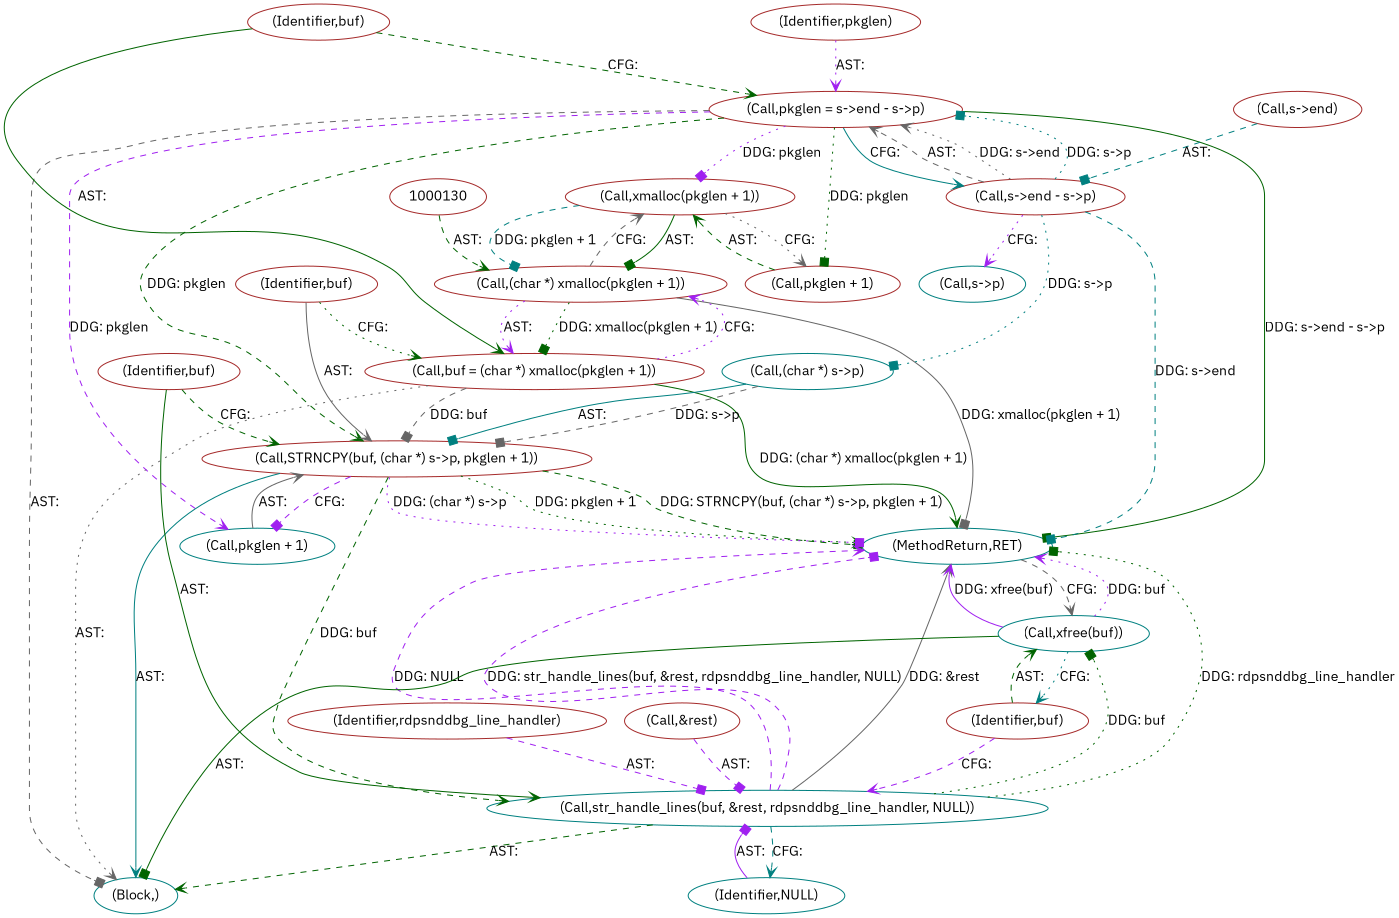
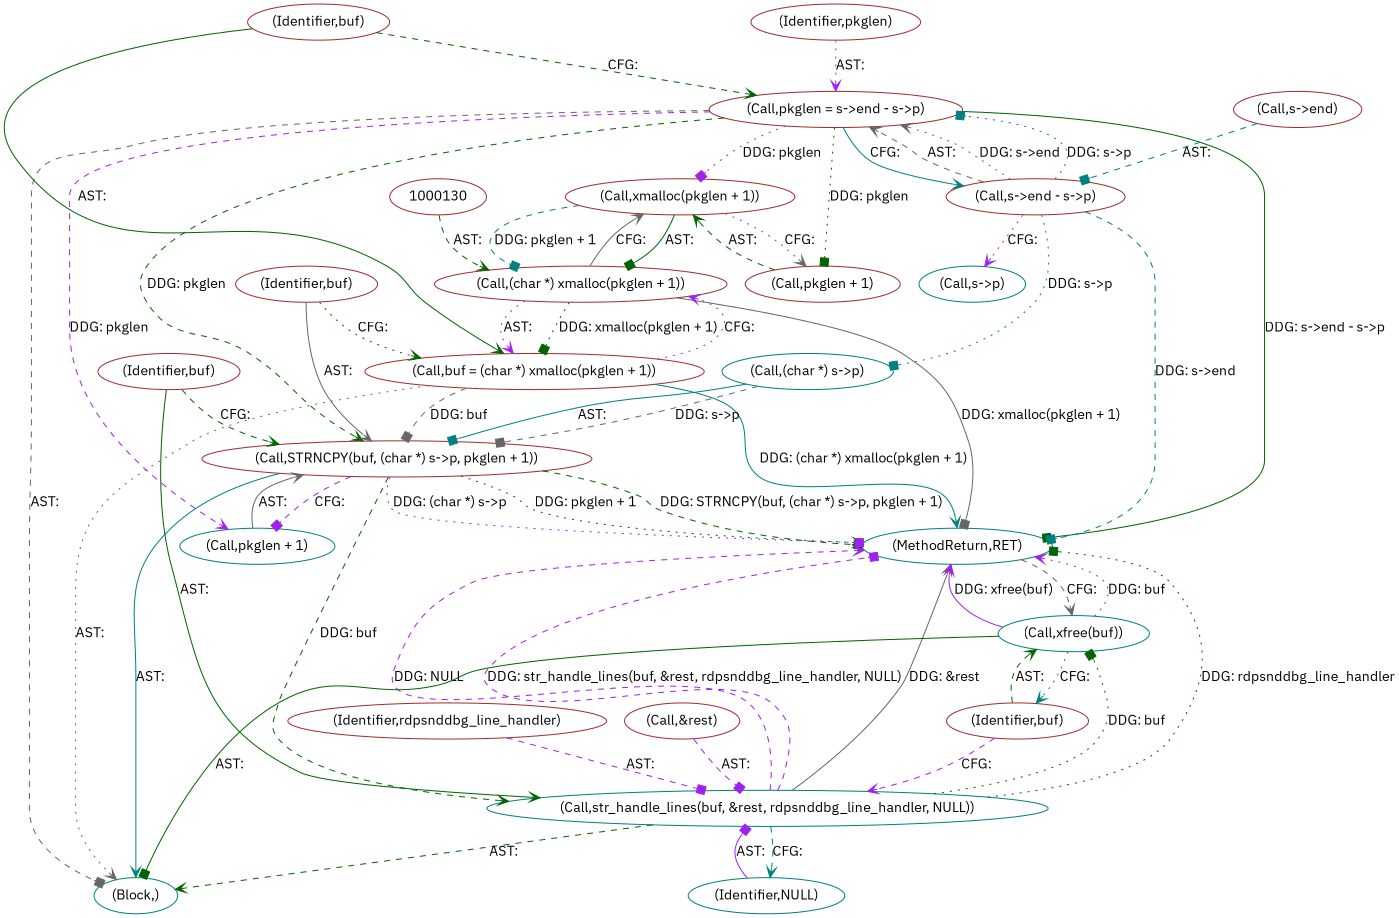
edge "(Call,(char *) xmalloc(pkglen + 1))" -> "(Call,xmalloc(pkglen + 1))": style dashed -> solid
edge "(Call,buf = (char *) xmalloc(pkglen + 1))" -> "(MethodReturn,RET)": color darkgreen -> teal
